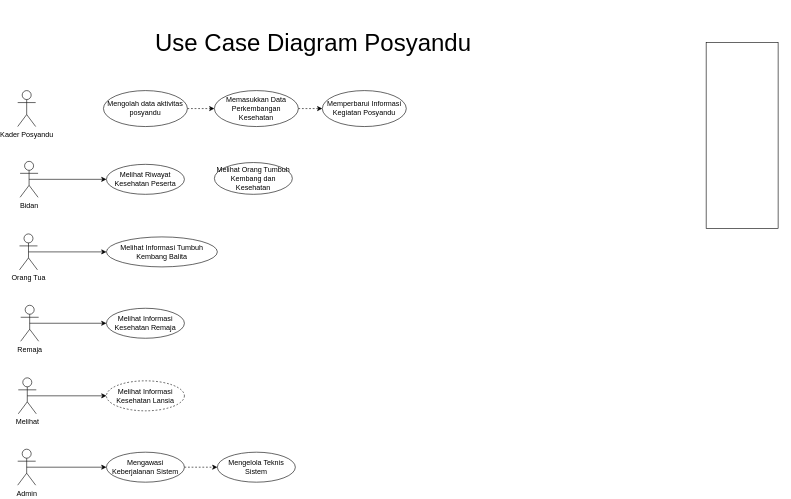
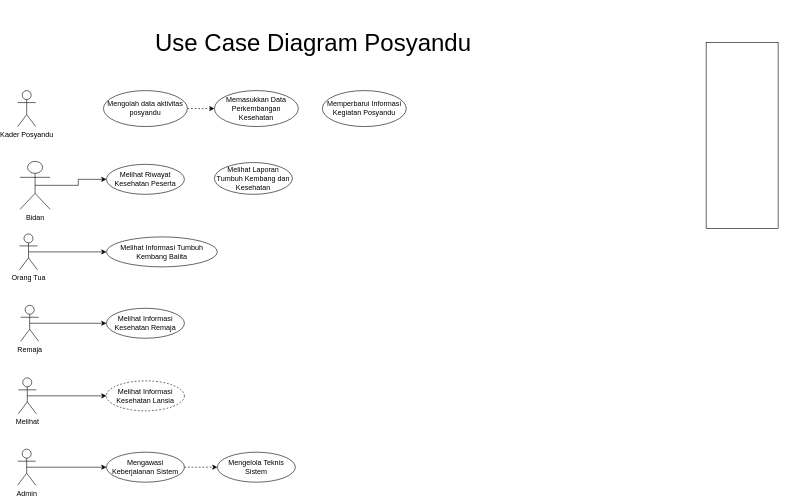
edge "Memasukkan Data Perkembangan Kesehatan" -> "Memperbarui Informasi Kegiatan Posyandu": removed
node "Bidan": size 18x36 -> 30x48
node "Melihat Orang Tumbuh Kembang dan Kesehatan": label "Melihat Orang Tumbuh Kembang dan Kesehatan" -> "Melihat Laporan Tumbuh Kembang dan Kesehatan"
